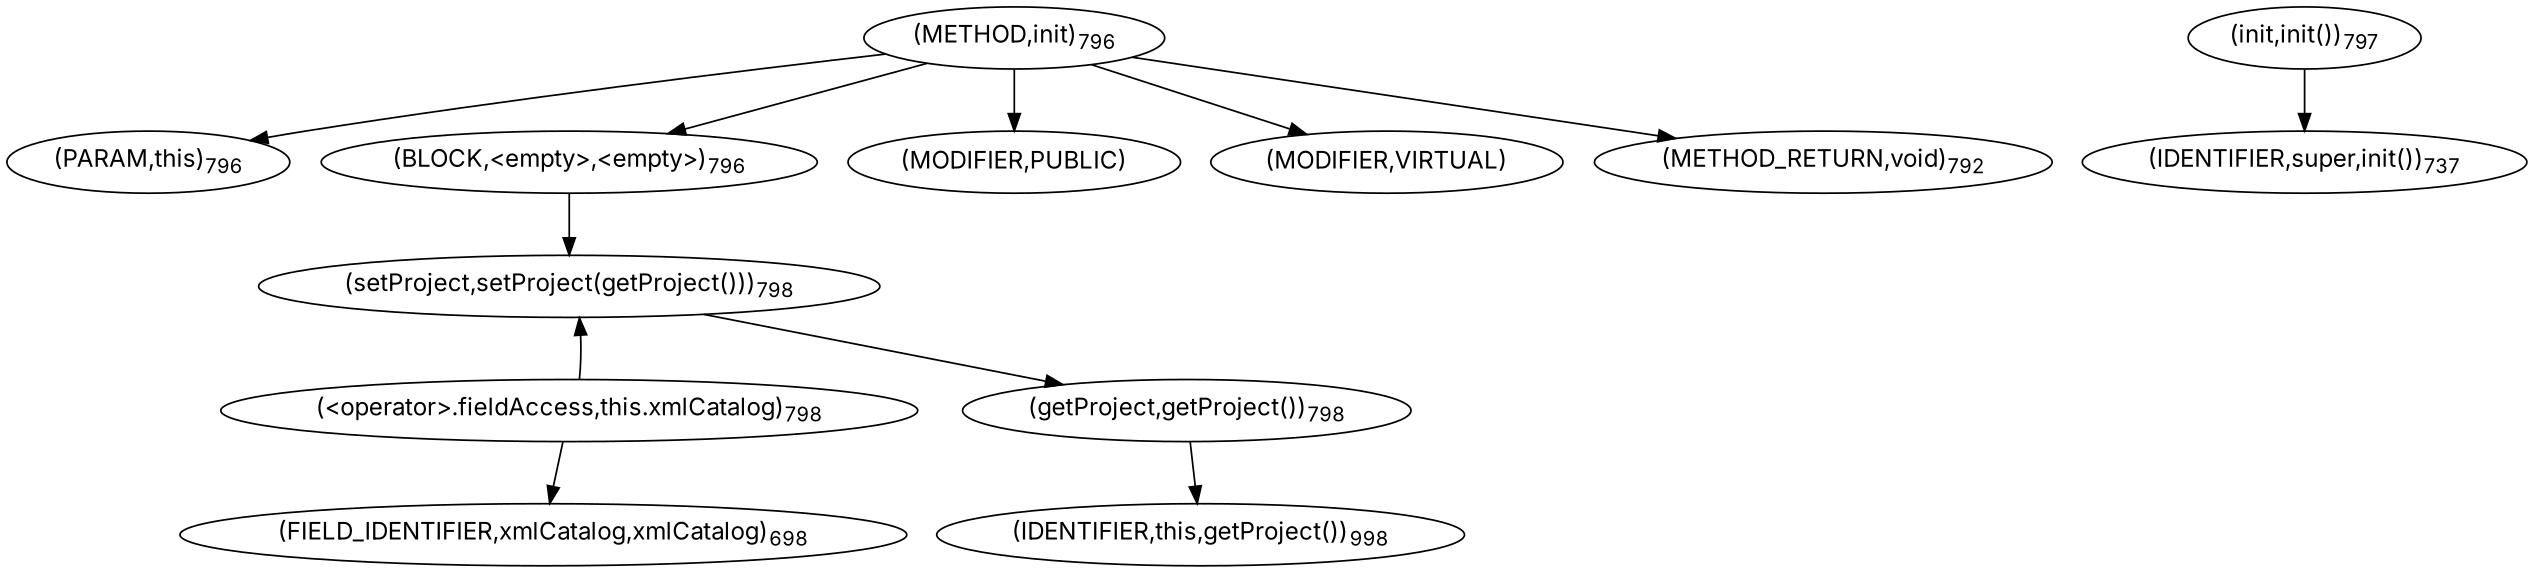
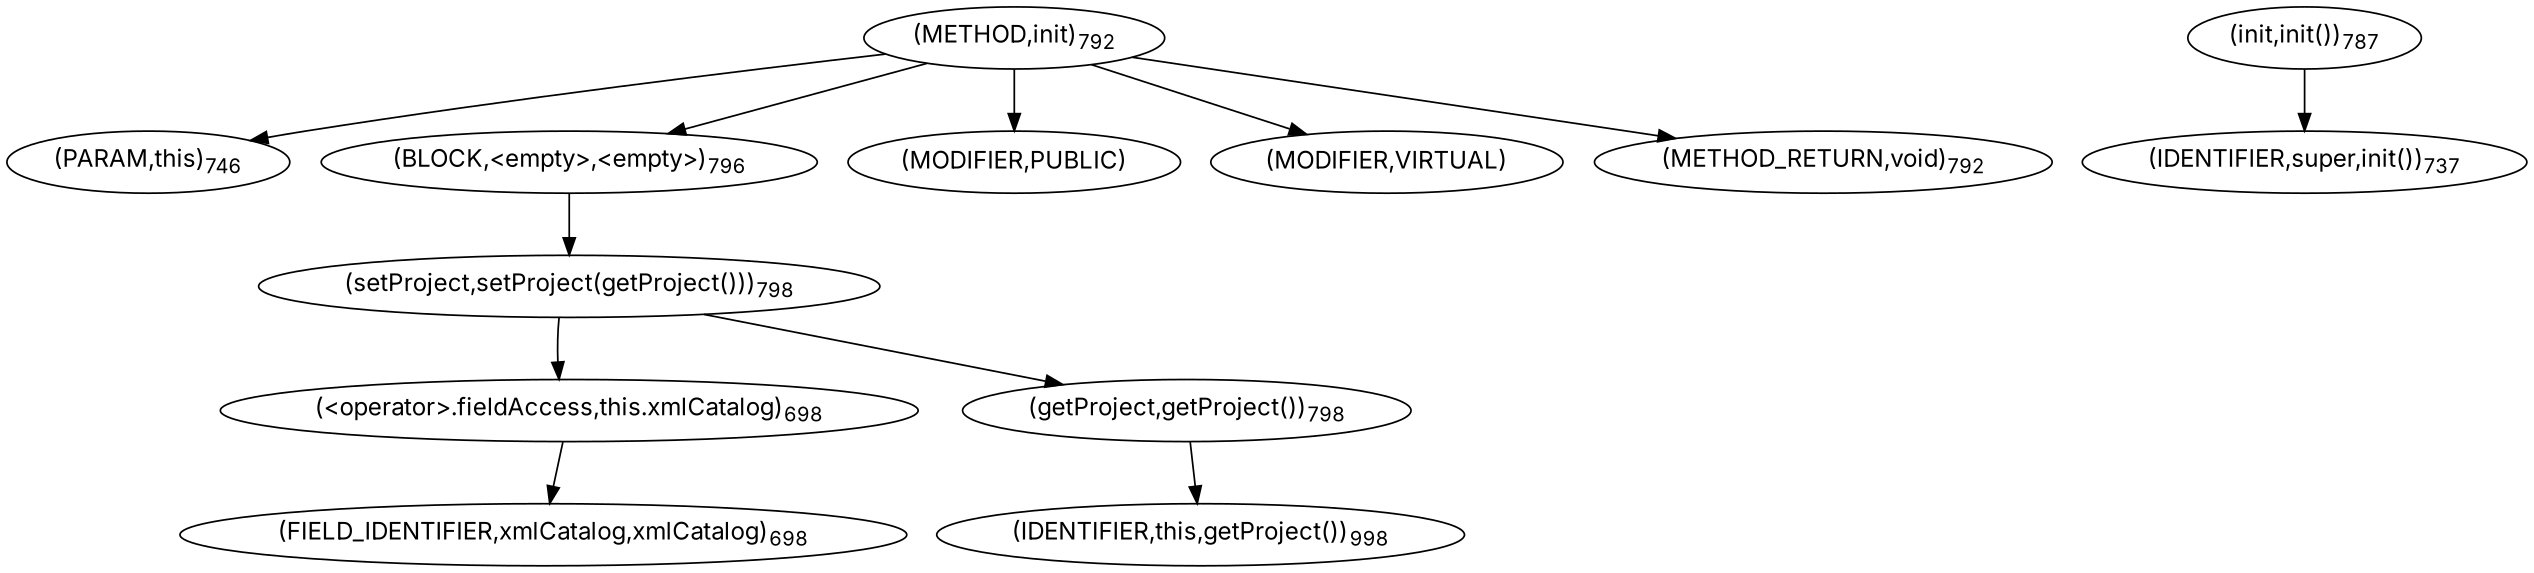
node "(METHOD,init)": text "796" -> "792"
node "(init,init())": text "797" -> "787"
node "(PARAM,this)": text "796" -> "746"
edge "(<operator>.fieldAccess,this.xmlCatalog)" -> "(setProject,setProject(getProject()))": reversed
node "(<operator>.fieldAccess,this.xmlCatalog)": text "798" -> "698"
